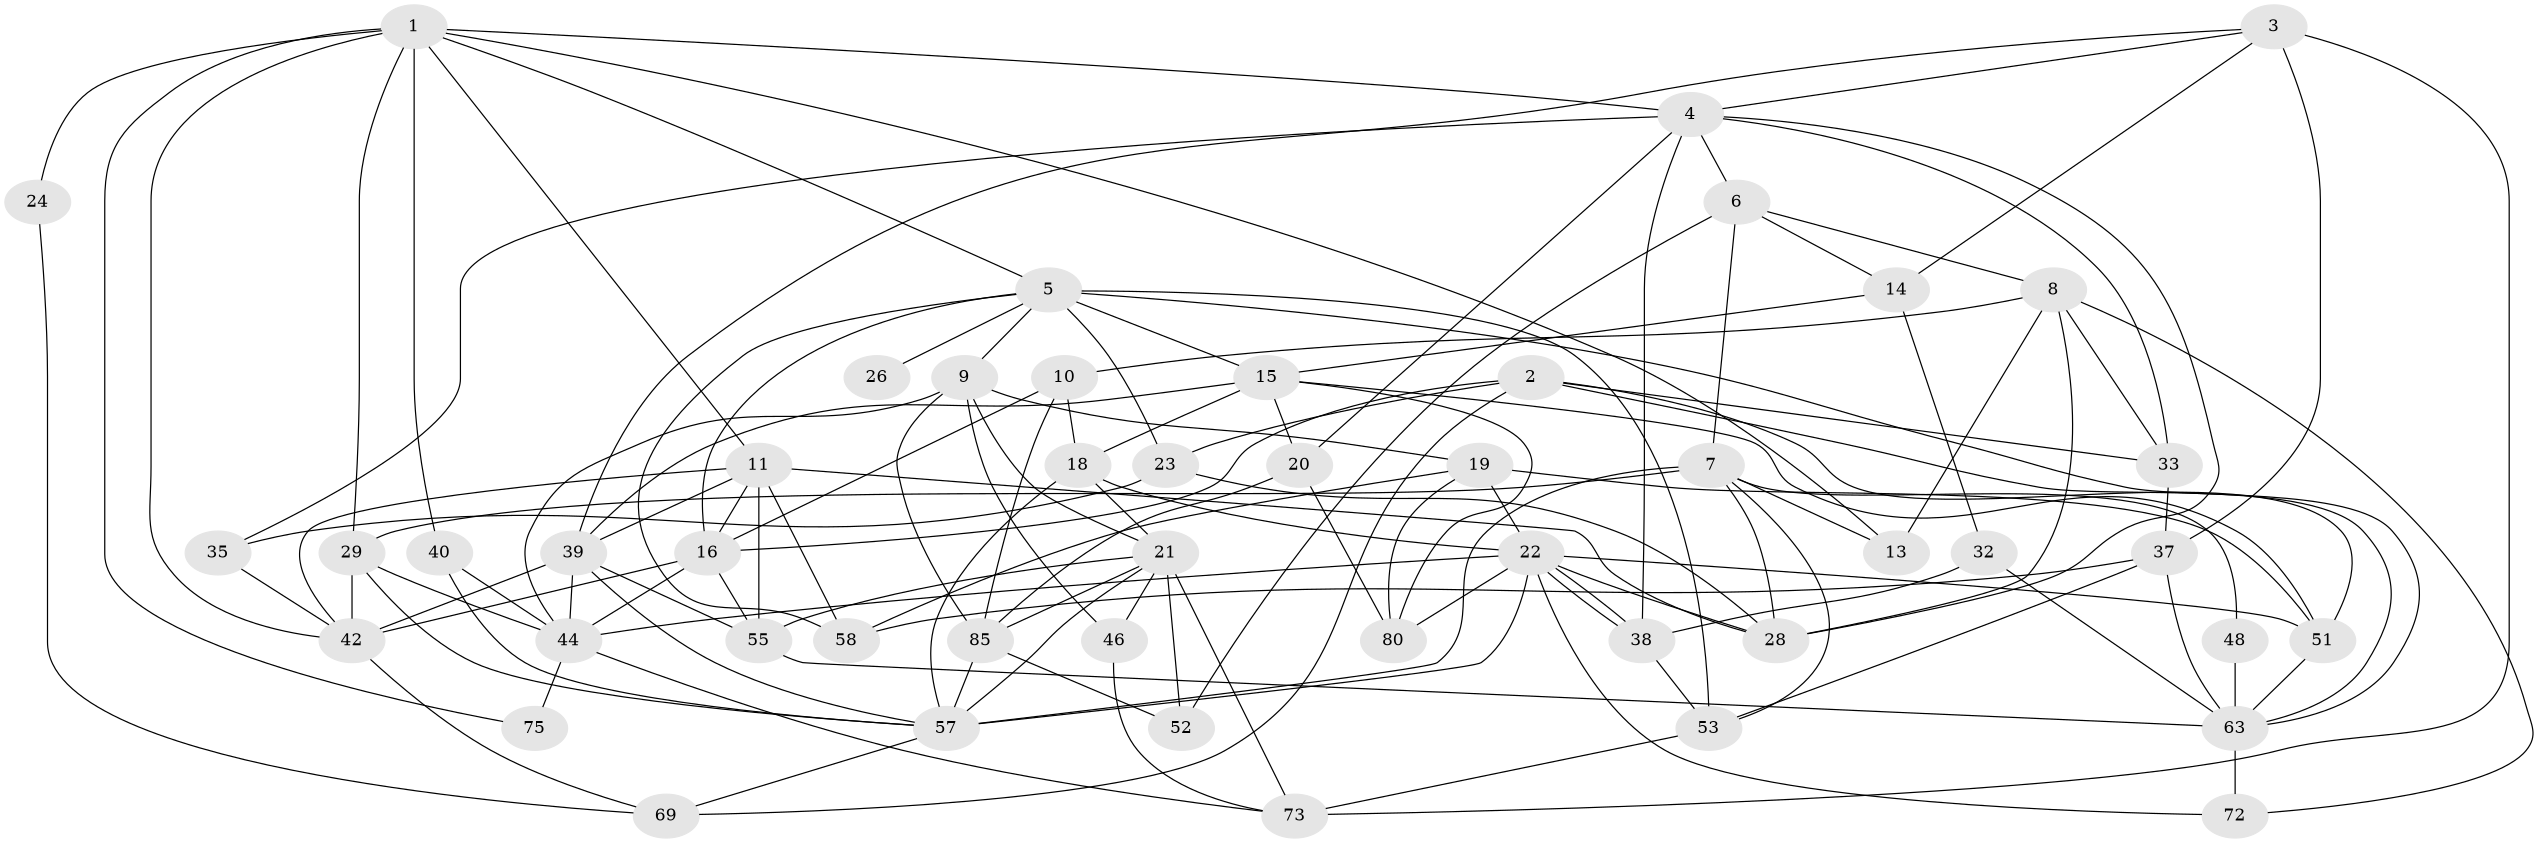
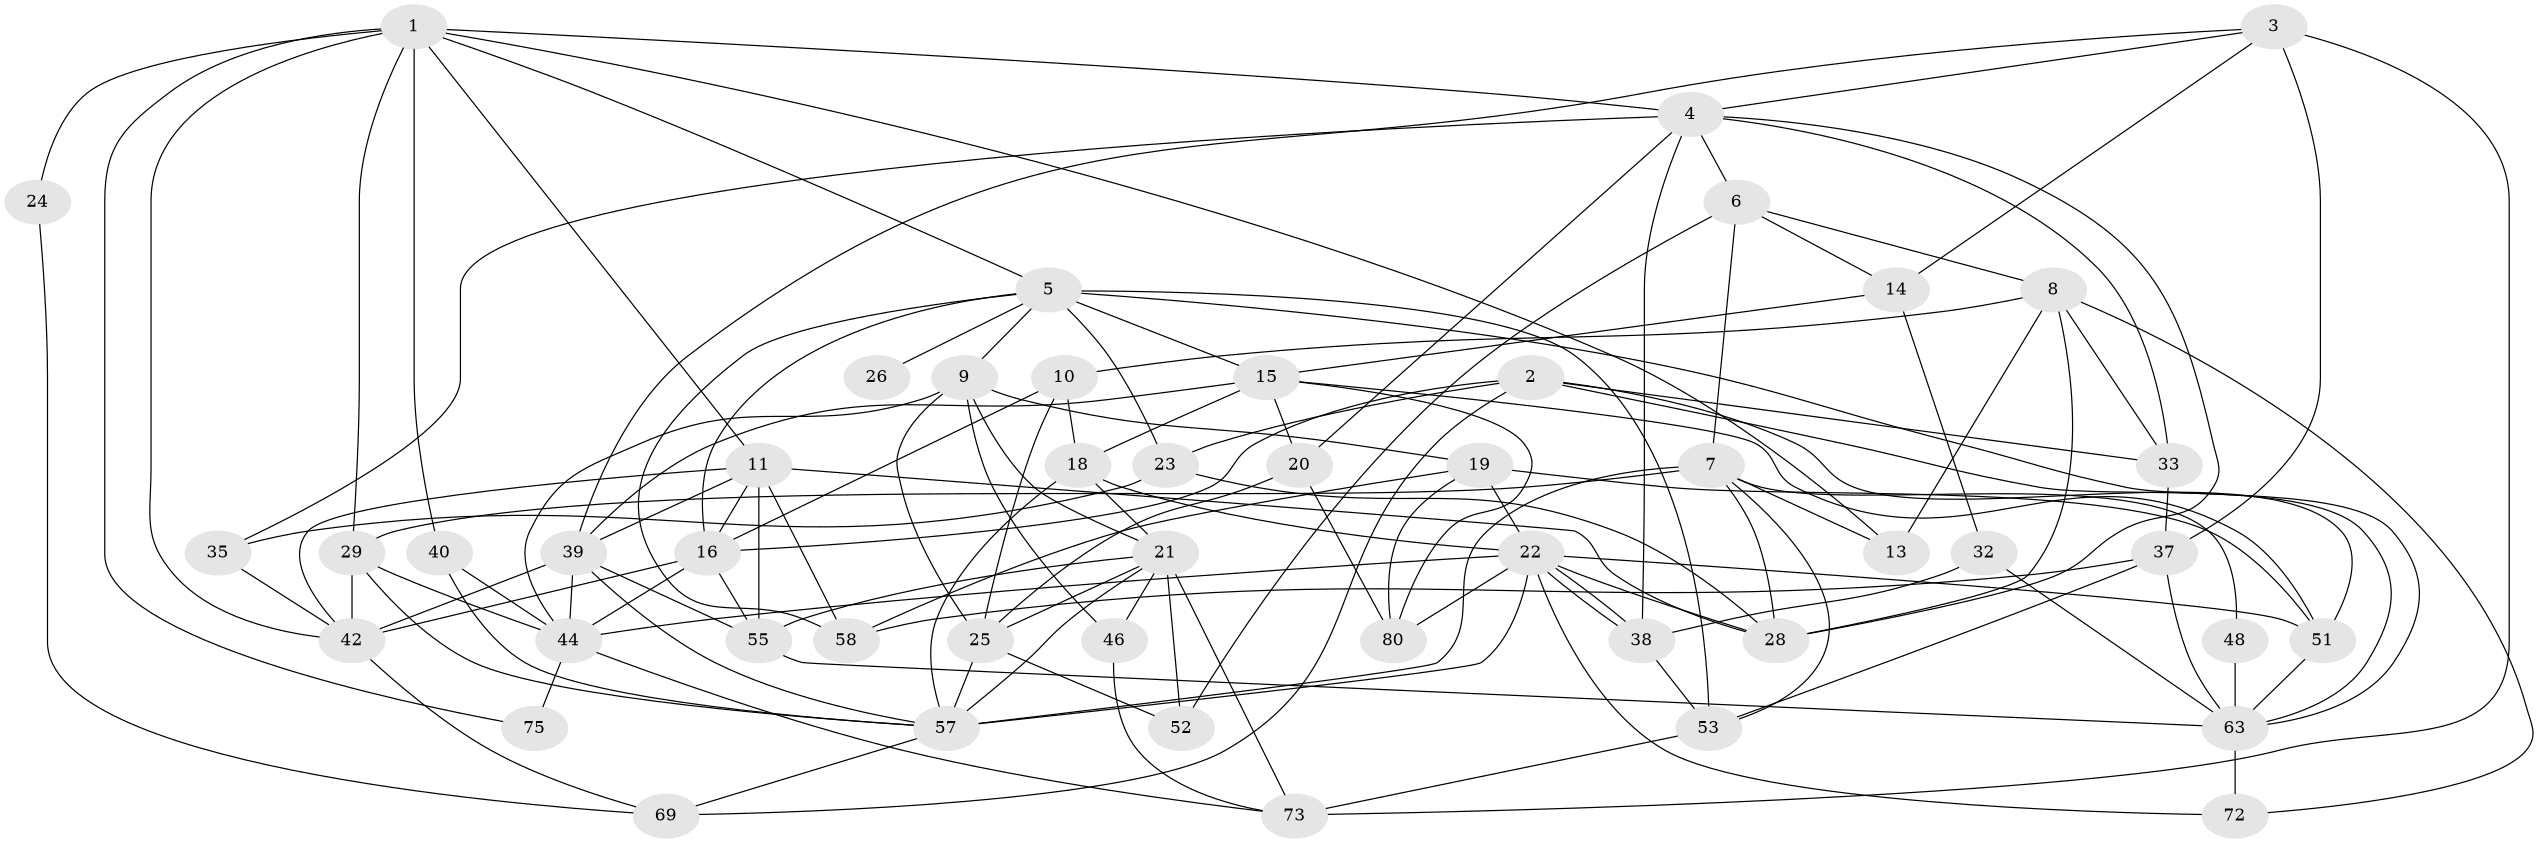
node "85": label "85" -> "25"
